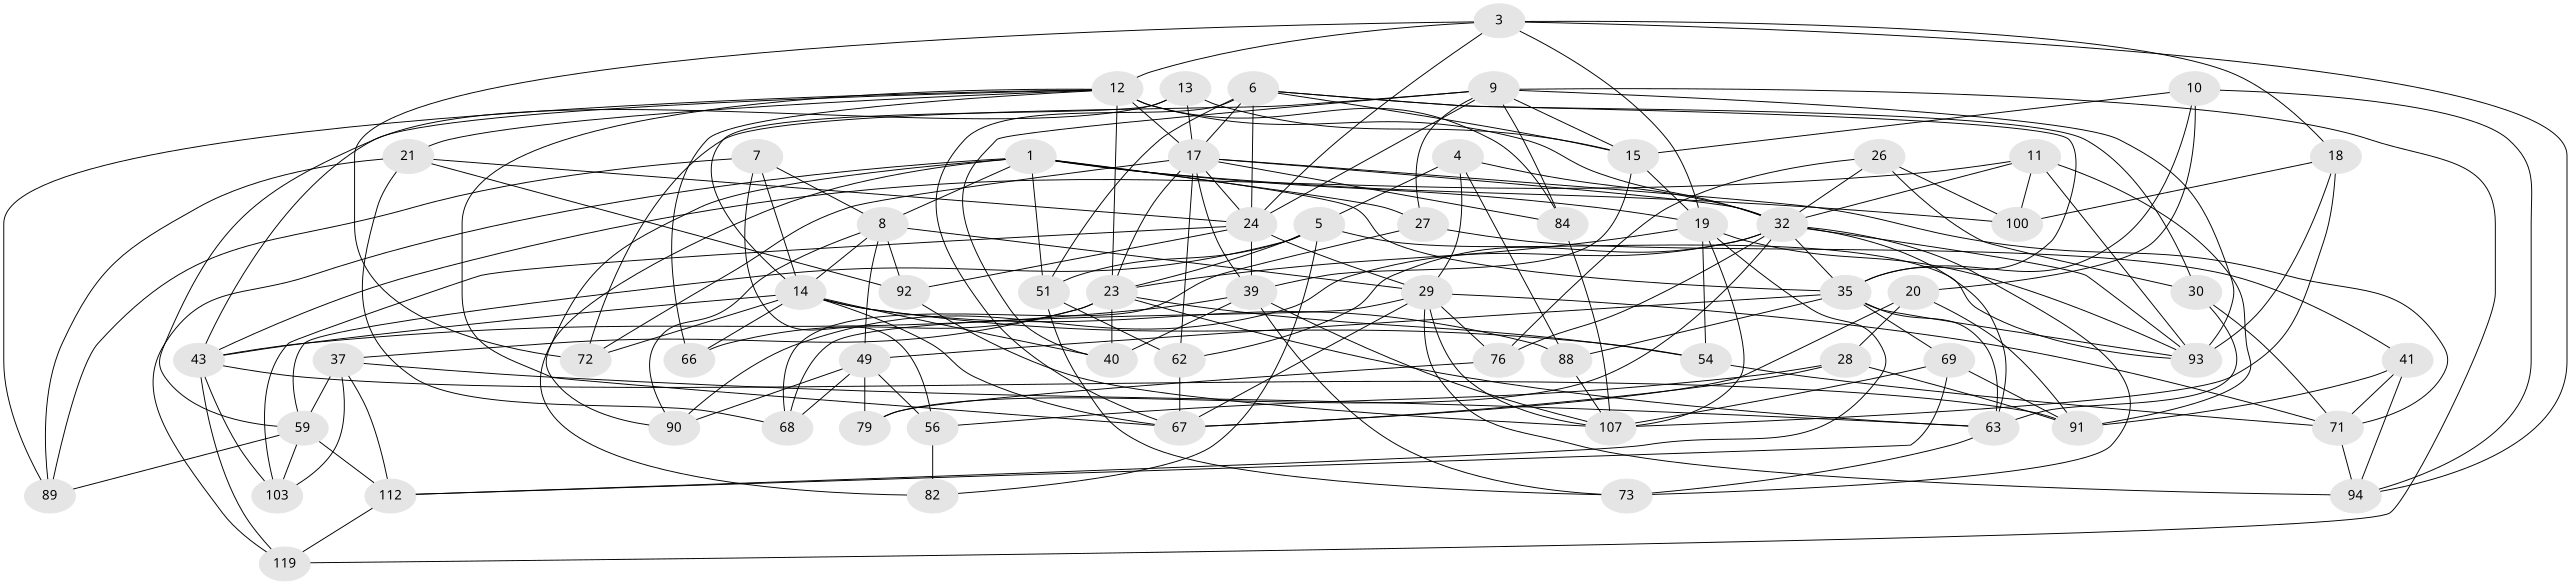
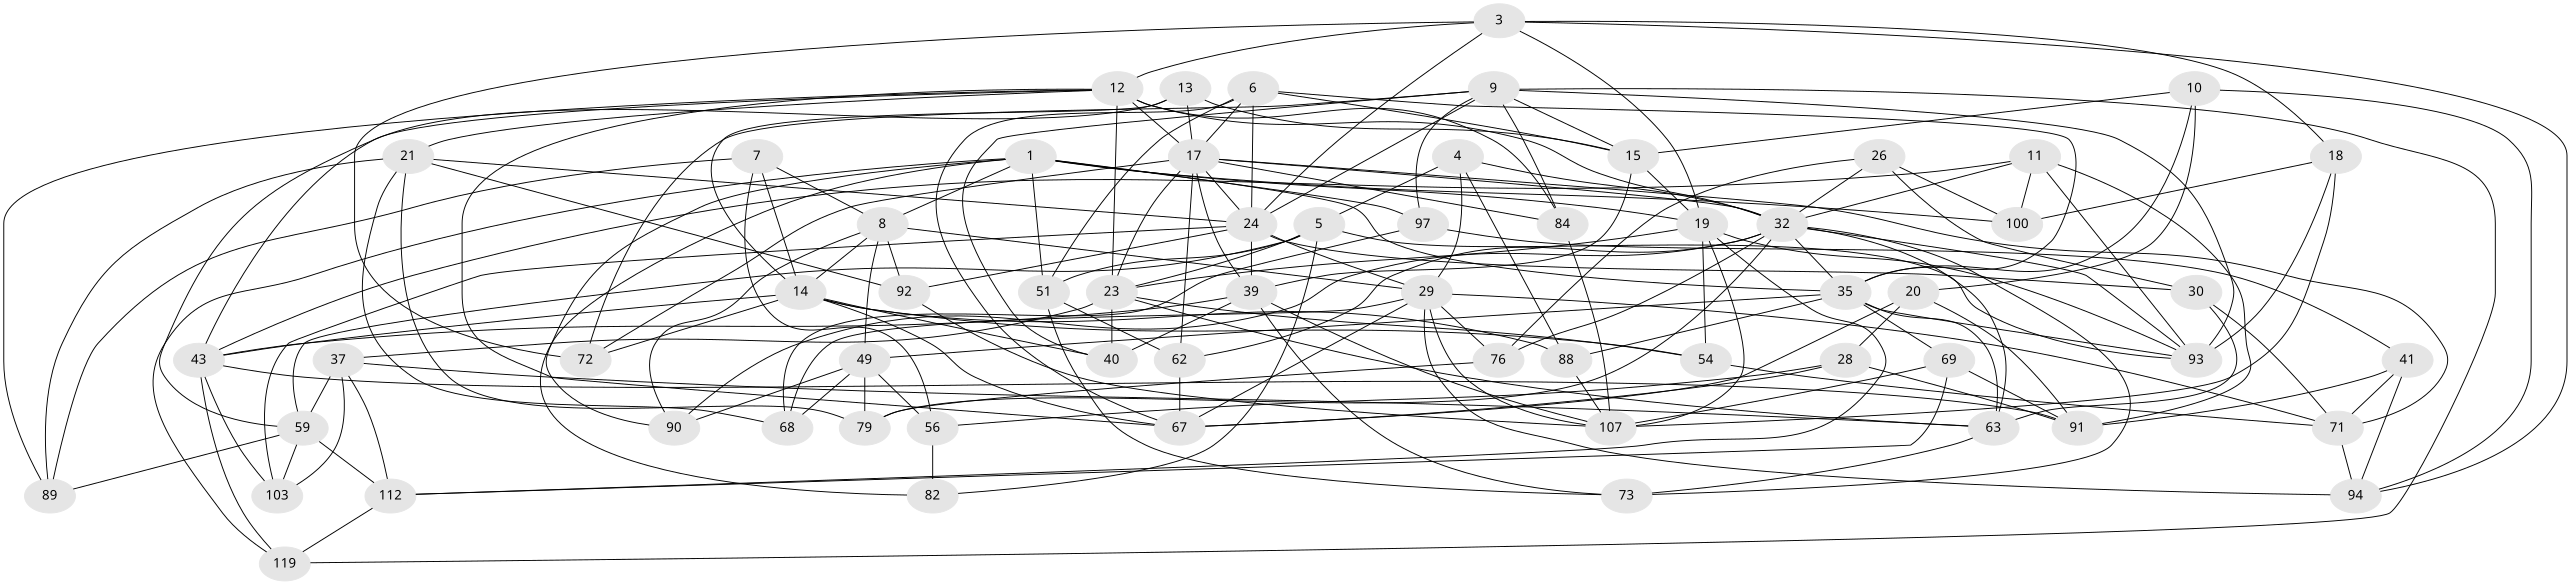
edge "6" -- "30": now "24" -- "30"
node "27": label "27" -> "97"
node "66": removed
edge "21" -- "79": added
